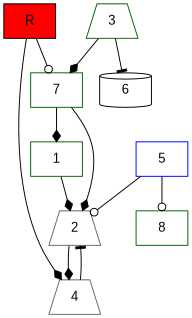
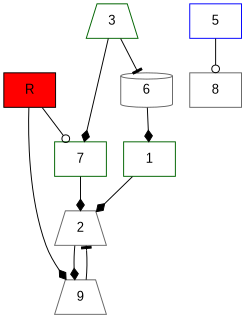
node "6": color black -> gray40
edge "7" -> "1": now "6" -> "1"
edge "5" -> "2": removed
node "8": color darkgreen -> gray40
node "4": label "4" -> "9"
